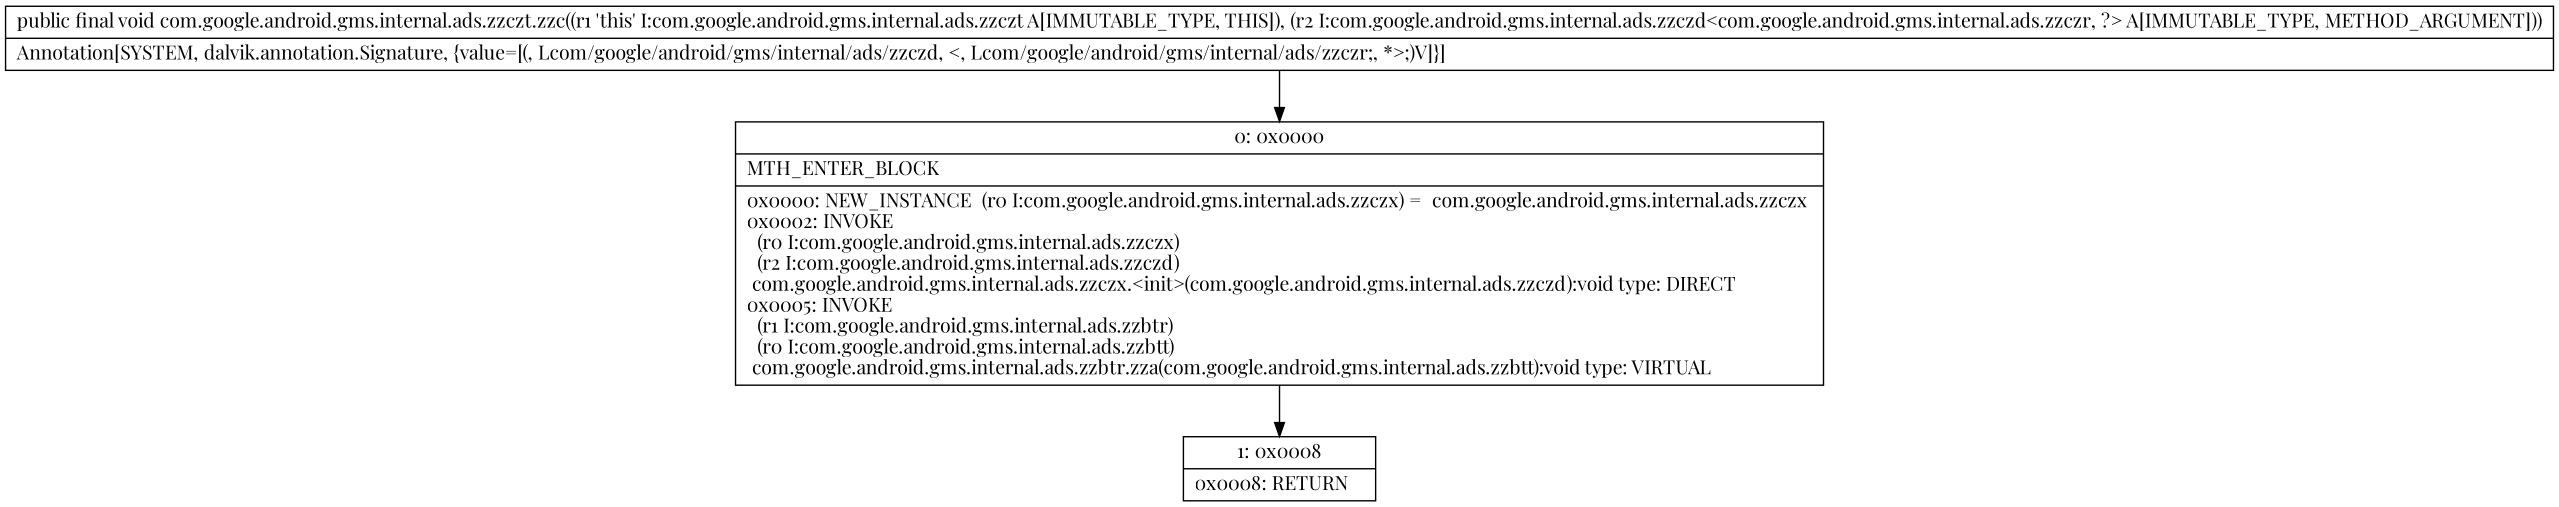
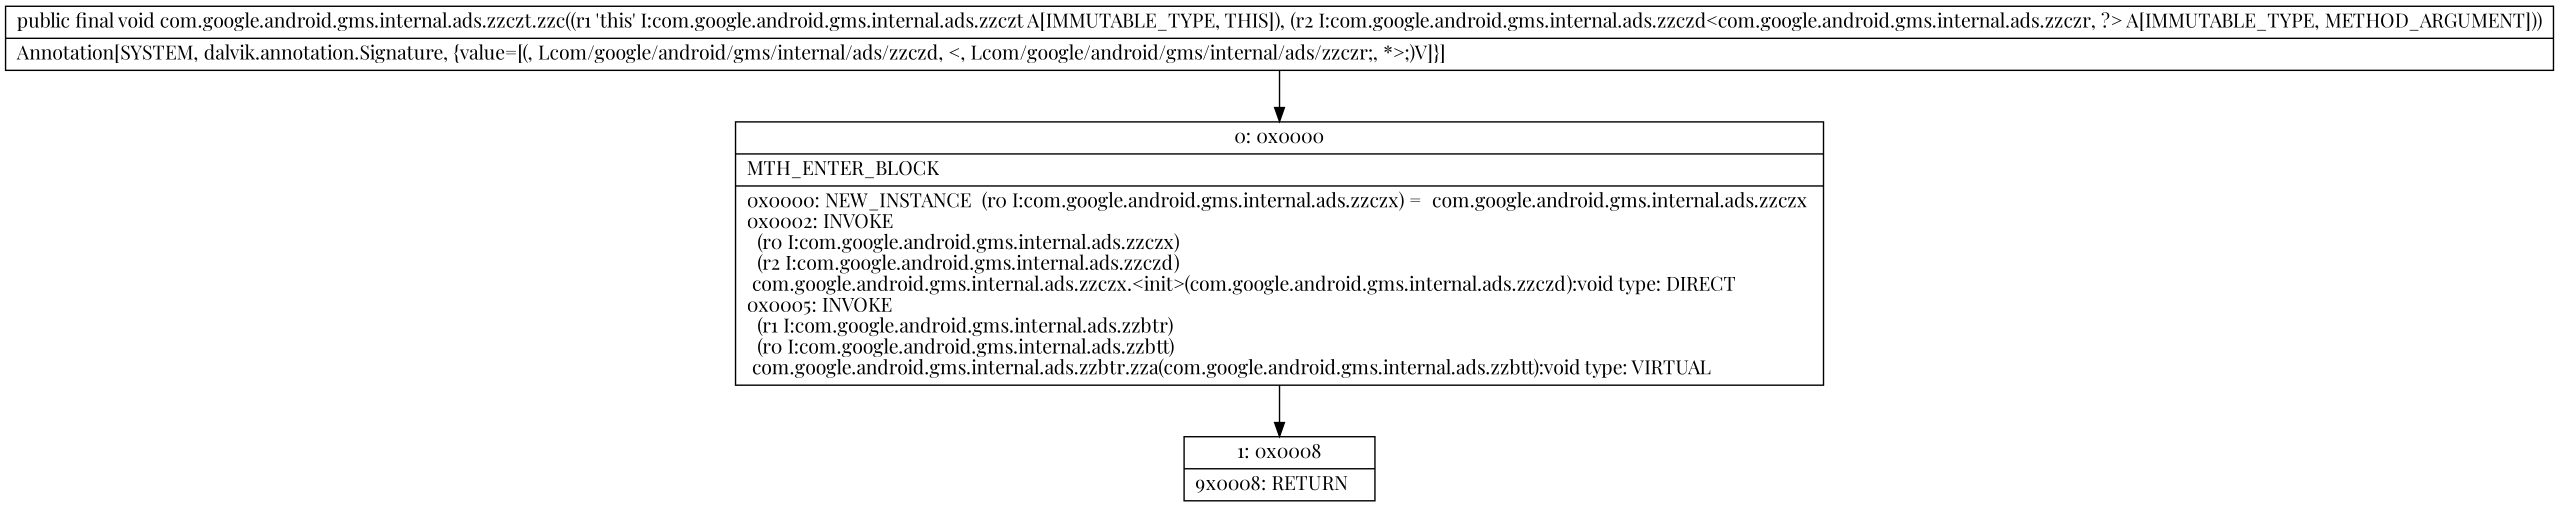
node "1: 0x0008": text "0x0008: RETURN" -> "9x0008: RETURN"
